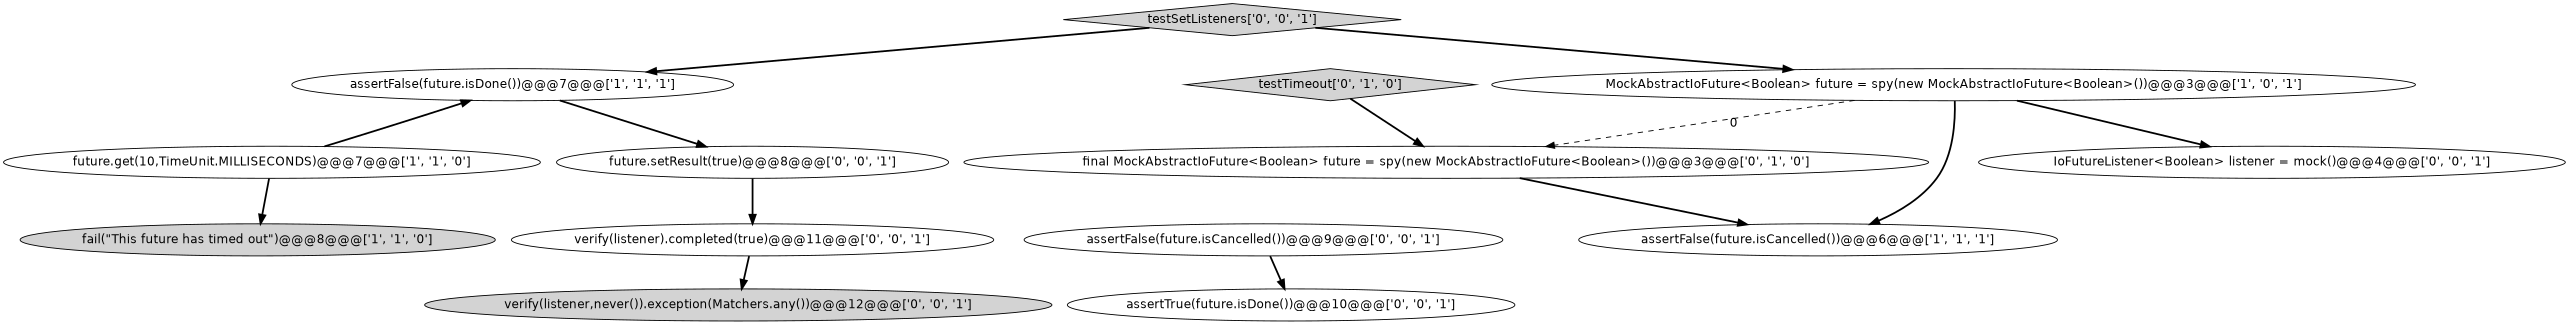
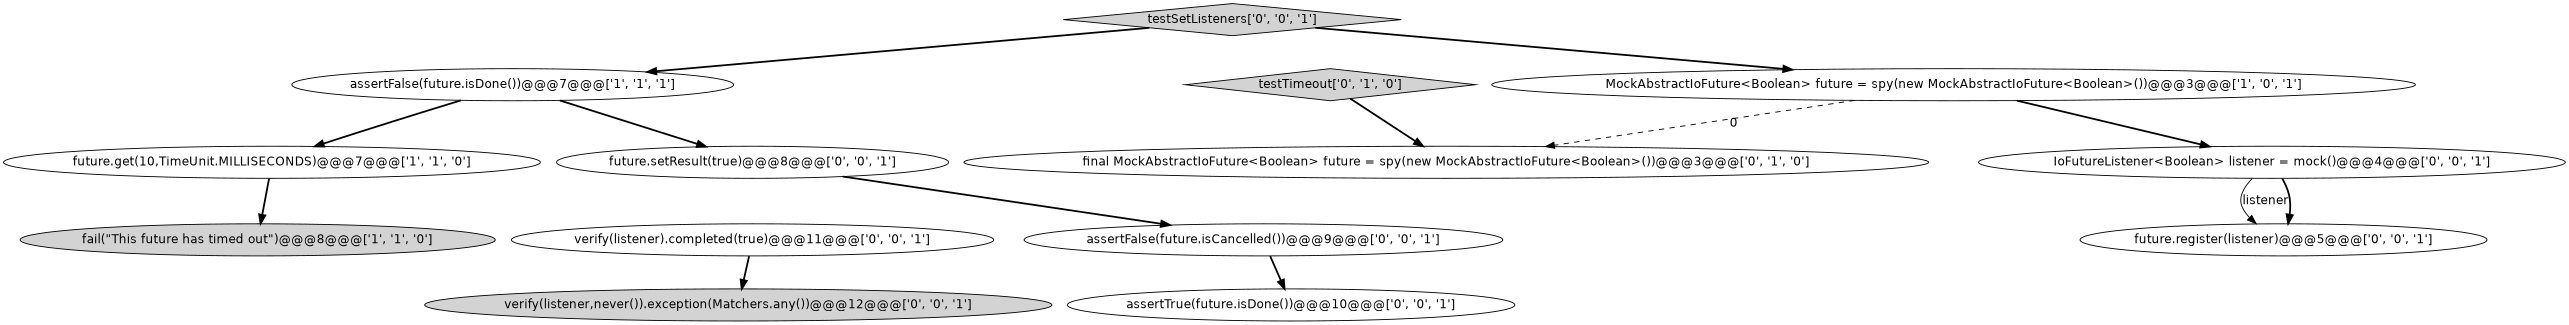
edge "future.get(10,TimeUnit.MILLISECONDS)@@@7@@@['1', '1', '0']" -> "assertFalse(future.isDone())@@@7@@@['1', '1', '1']": reversed
edge "future.setResult(true)@@@8@@@['0', '0', '1']" -> "verify(listener).completed(true)@@@11@@@['0', '0', '1']": now "future.setResult(true)@@@8@@@['0', '0', '1']" -> "assertFalse(future.isCancelled())@@@9@@@['0', '0', '1']"
node "assertFalse(future.isCancelled())@@@6@@@['1', '1', '1']": removed
node "future.register(listener)@@@5@@@['0', '0', '1']": added
